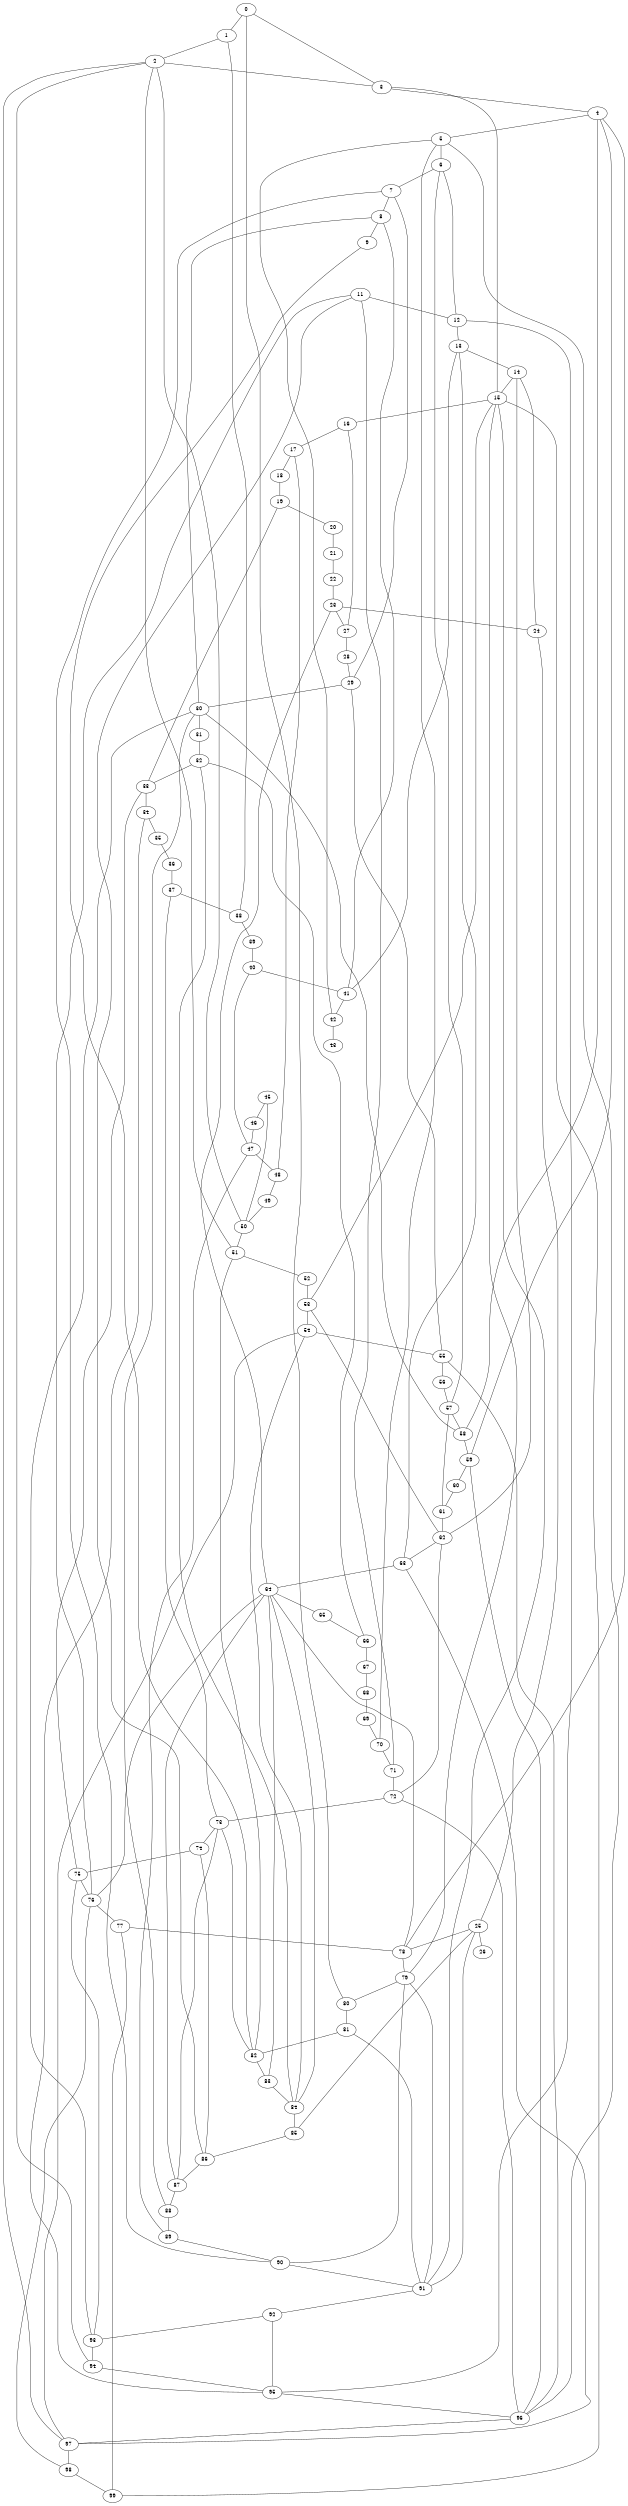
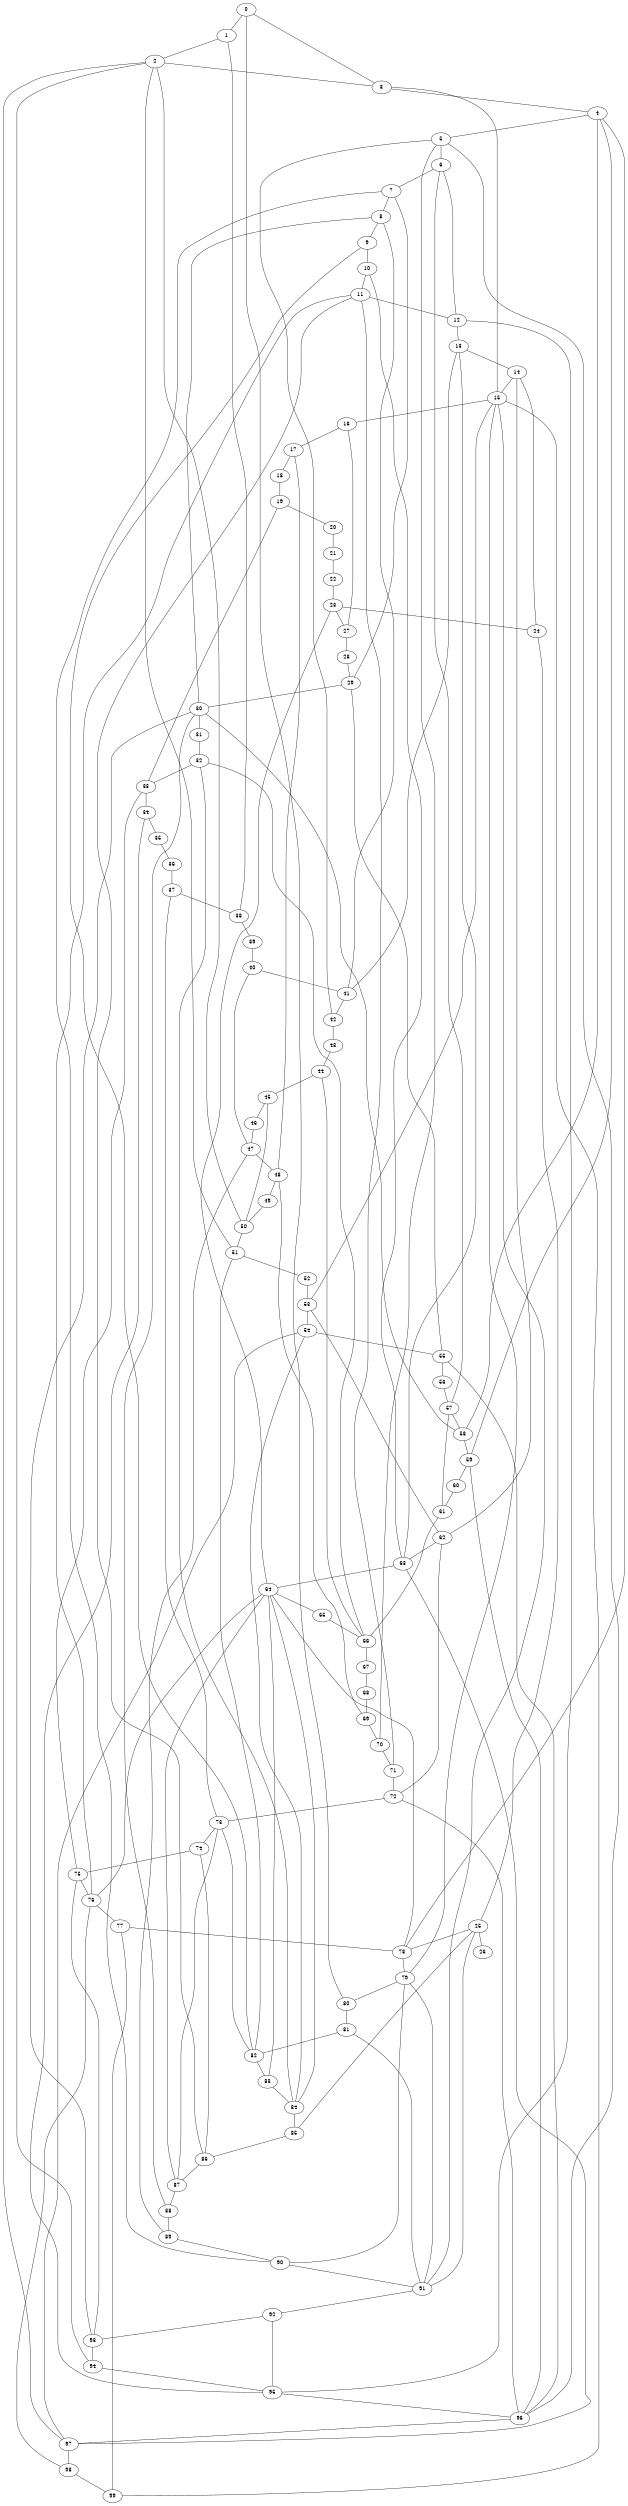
node "10": added
node "44": added
edge "48" -- "69": added
edge "61" -- "62": now "61" -- "66"
